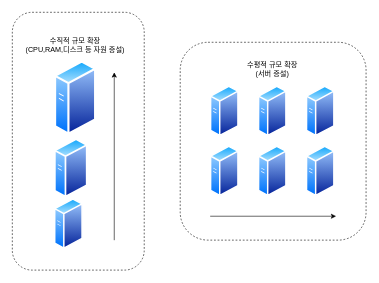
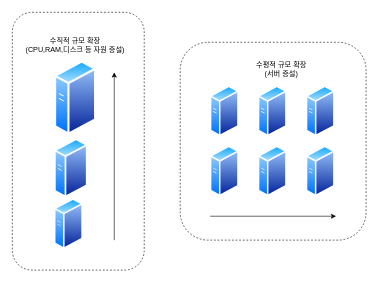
node "수평적 규모 확장 (서버 증설)": moved (273, 69) -> (282, 69)
